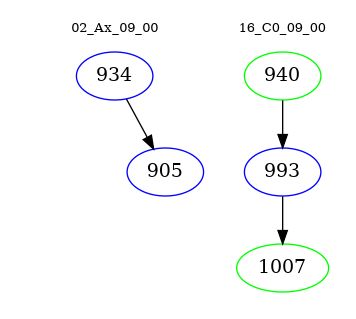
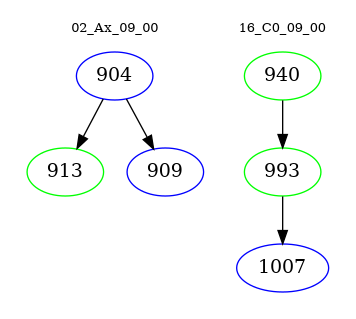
node "934": label "934" -> "904"
node "913": added
node "905": label "905" -> "909"
node "993": color blue -> green
node "1007": color green -> blue
